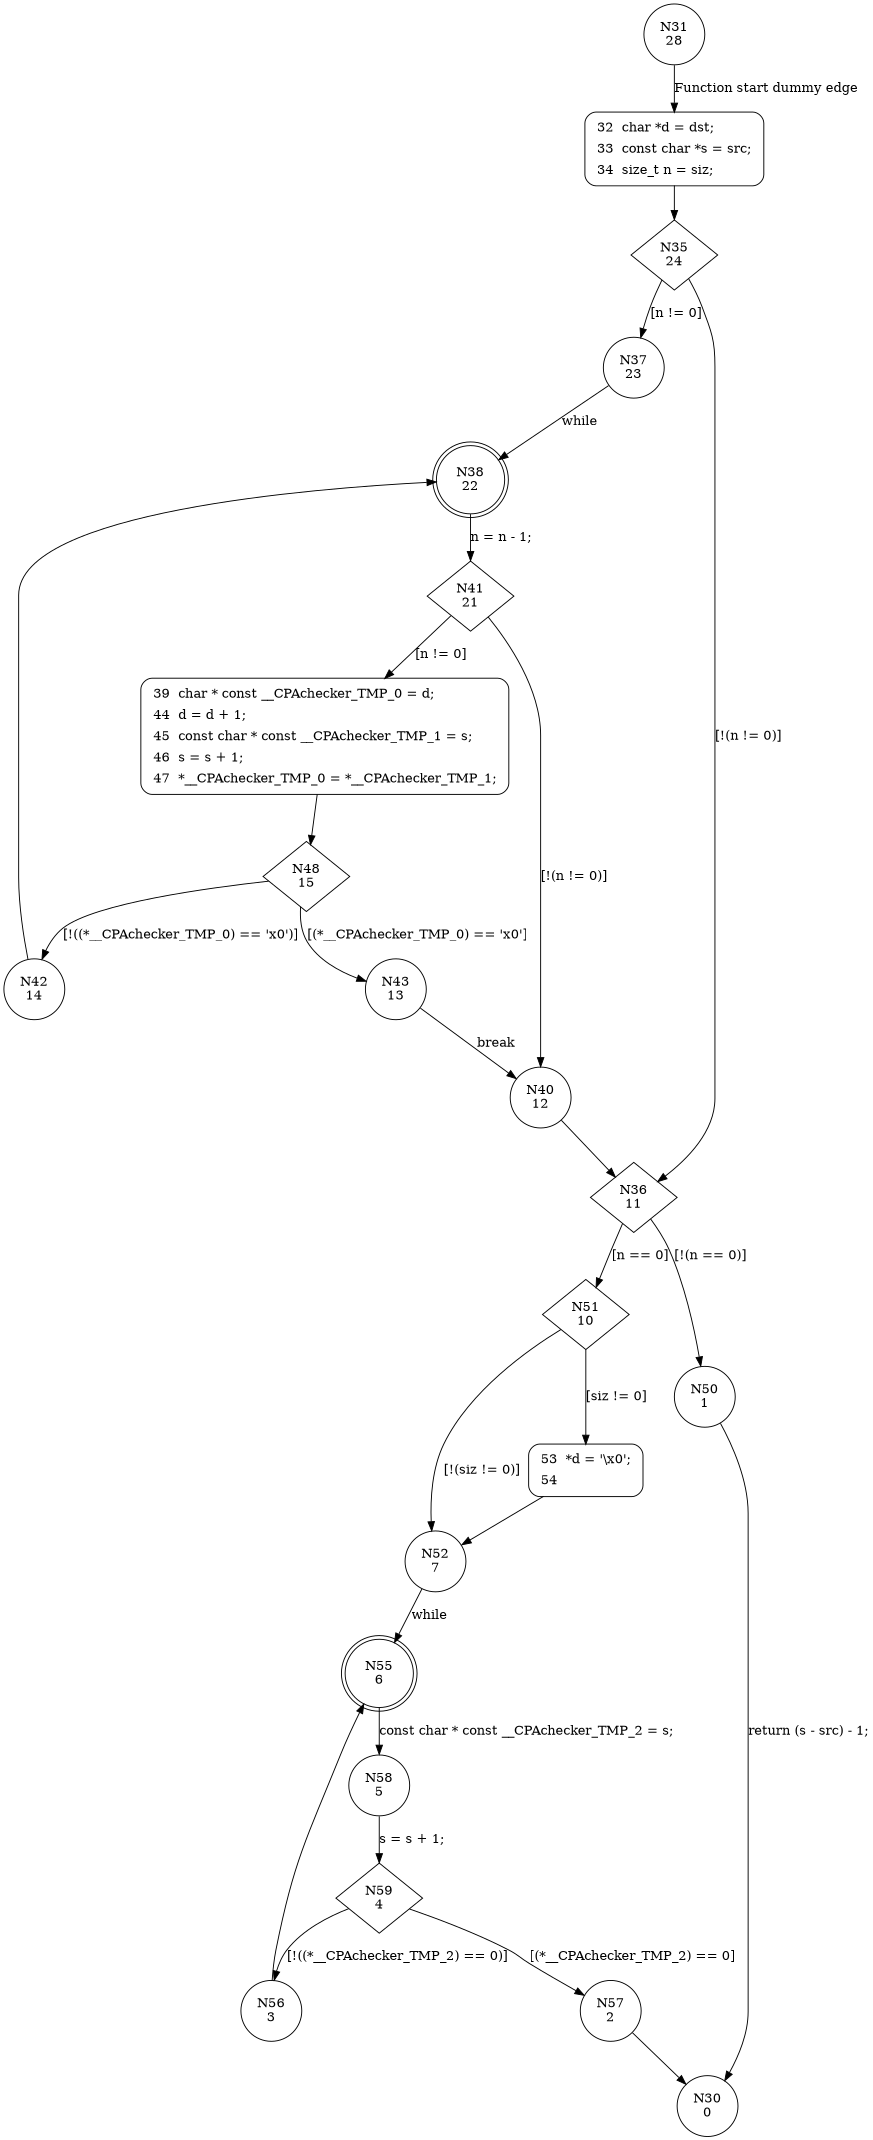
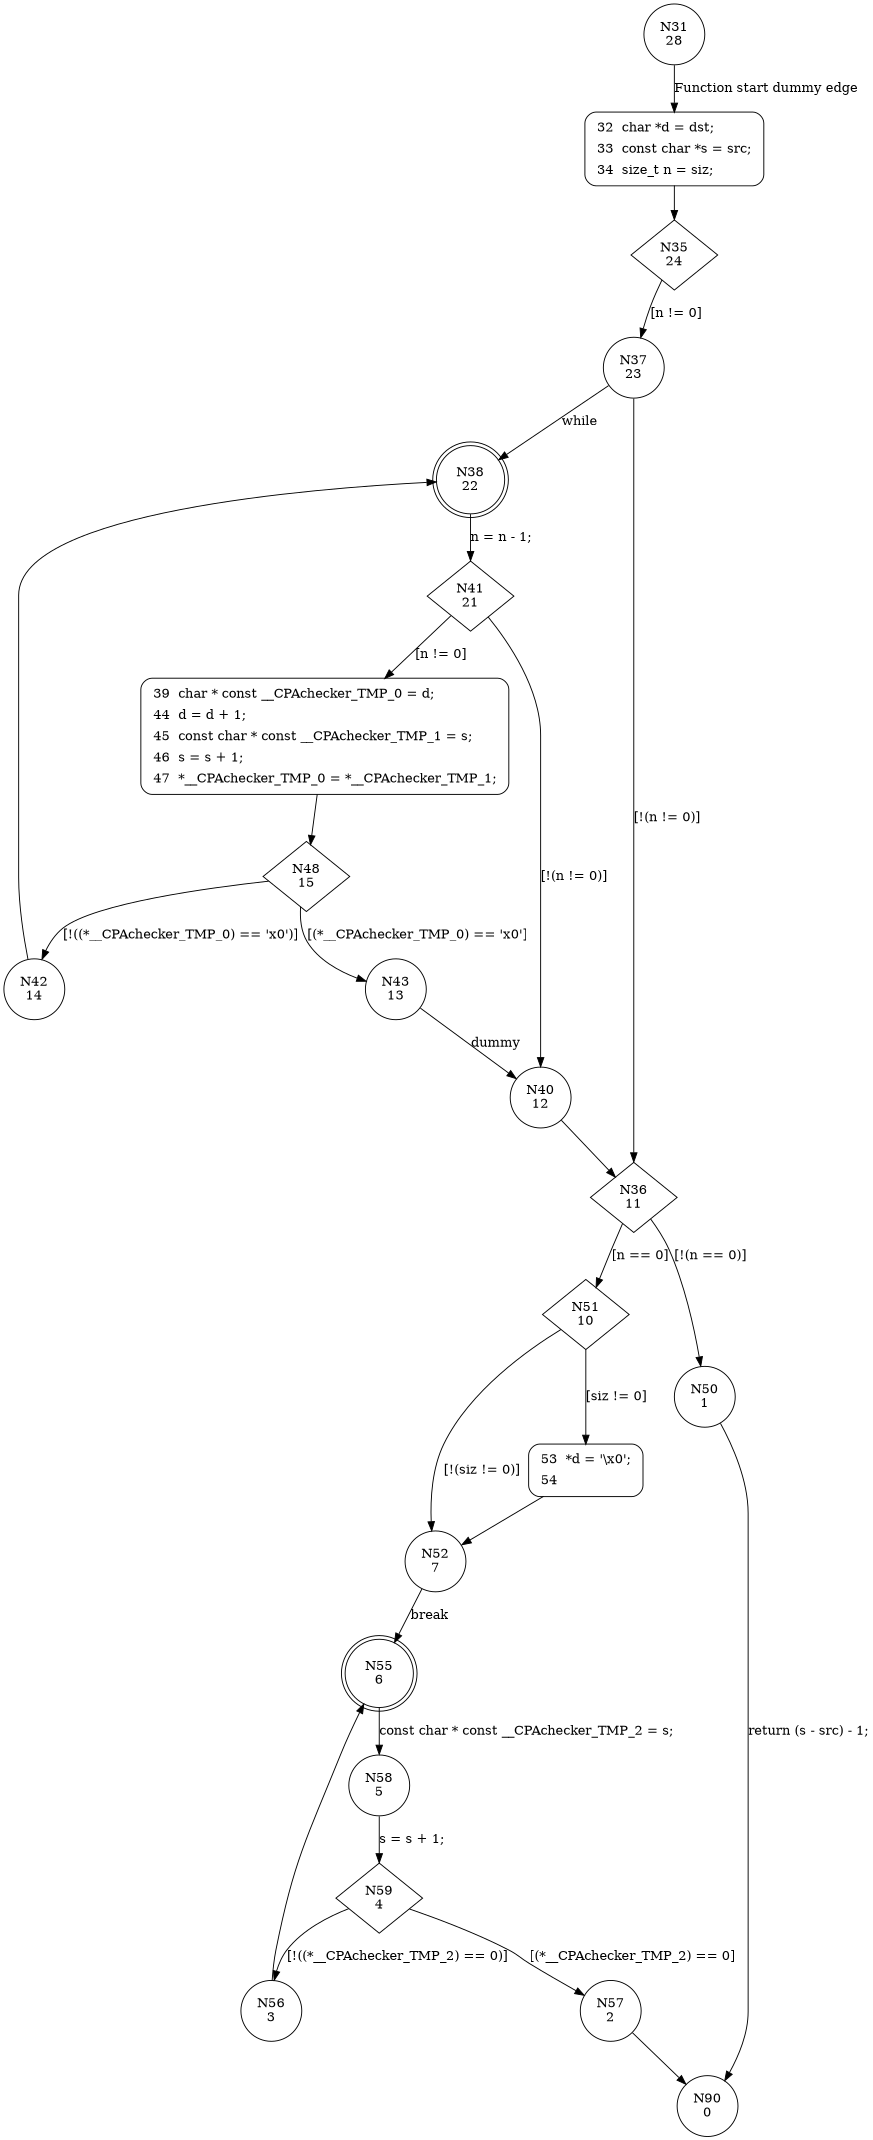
edge "N35 24" -> "N36 11": now "N37 23" -> "N36 11"
edge "N43 13" -> "N40 12": label "break" -> "dummy"
edge "N52 7" -> "N55 6": label "while" -> "break"
node "N30 0": label "N30 0" -> "N90 0"
